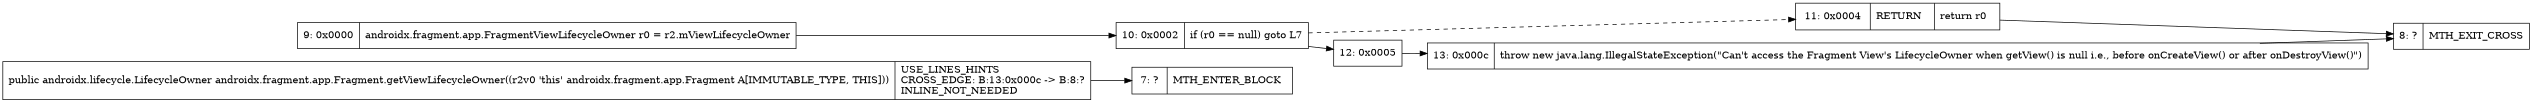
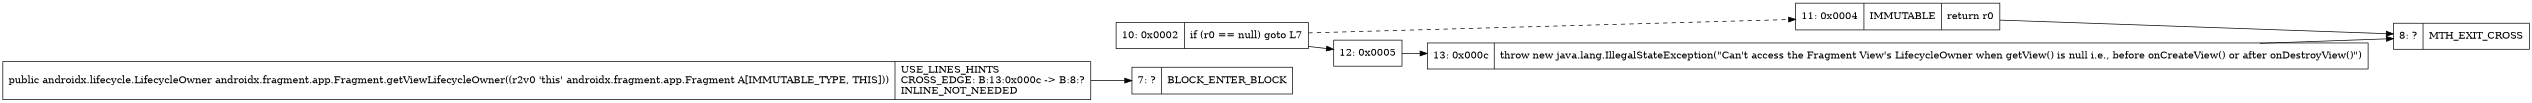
node "11: 0x0004": text "RETURN" -> "IMMUTABLE"
node "9: 0x0000": removed
node "7: ?": text "MTH_ENTER_BLOCK" -> "BLOCK_ENTER_BLOCK"
